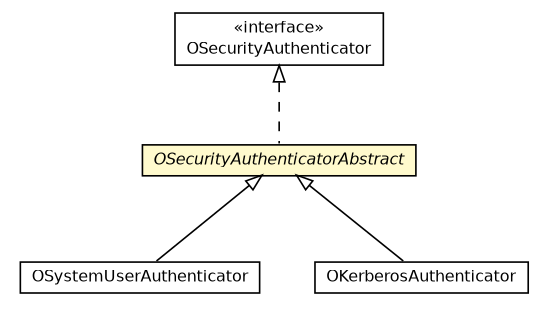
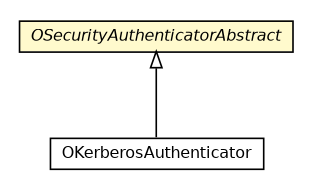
node "OSecurityAuthenticator": removed
node "OSystemUserAuthenticator": removed
